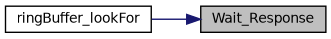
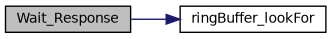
edge "ringBuffer_lookFor" -> "Wait_Response": reversed
